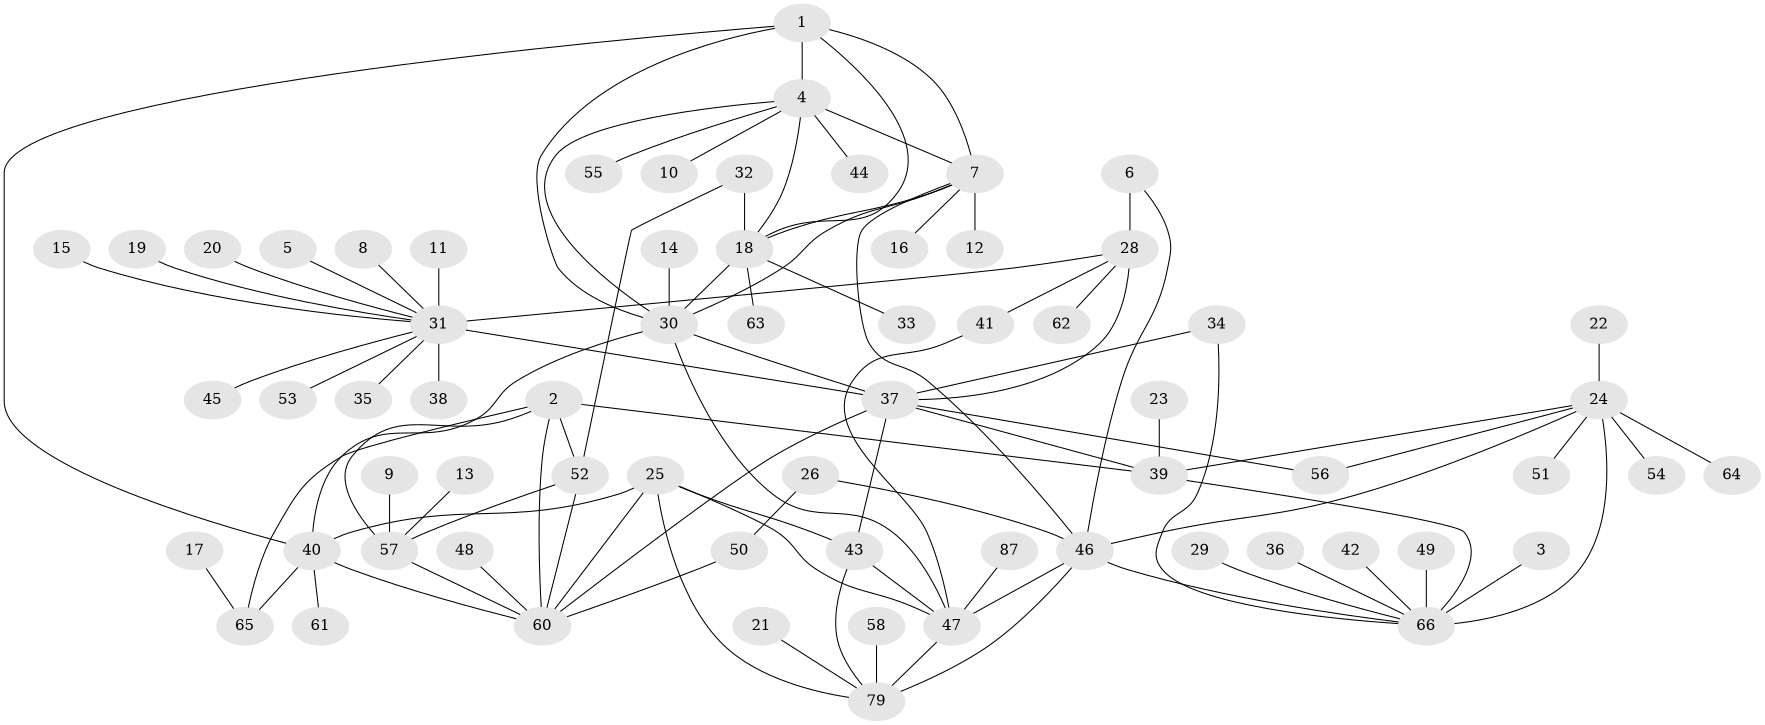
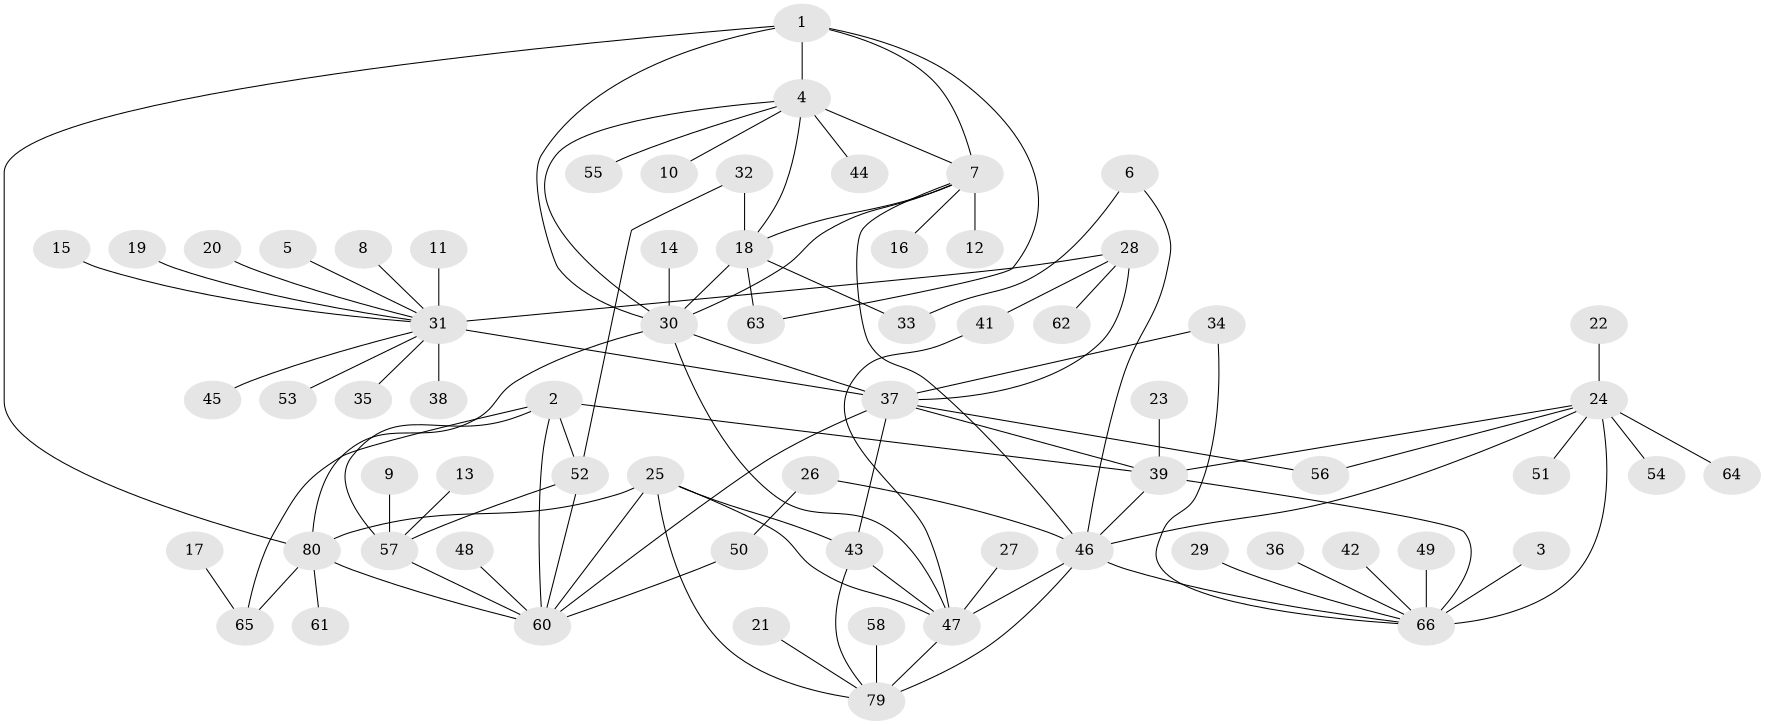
edge "1" -- "18": now "1" -- "63"
edge "6" -- "28": now "6" -- "33"
edge "39" -- "46": added
node "40": label "40" -> "80"
node "87": label "87" -> "27"
